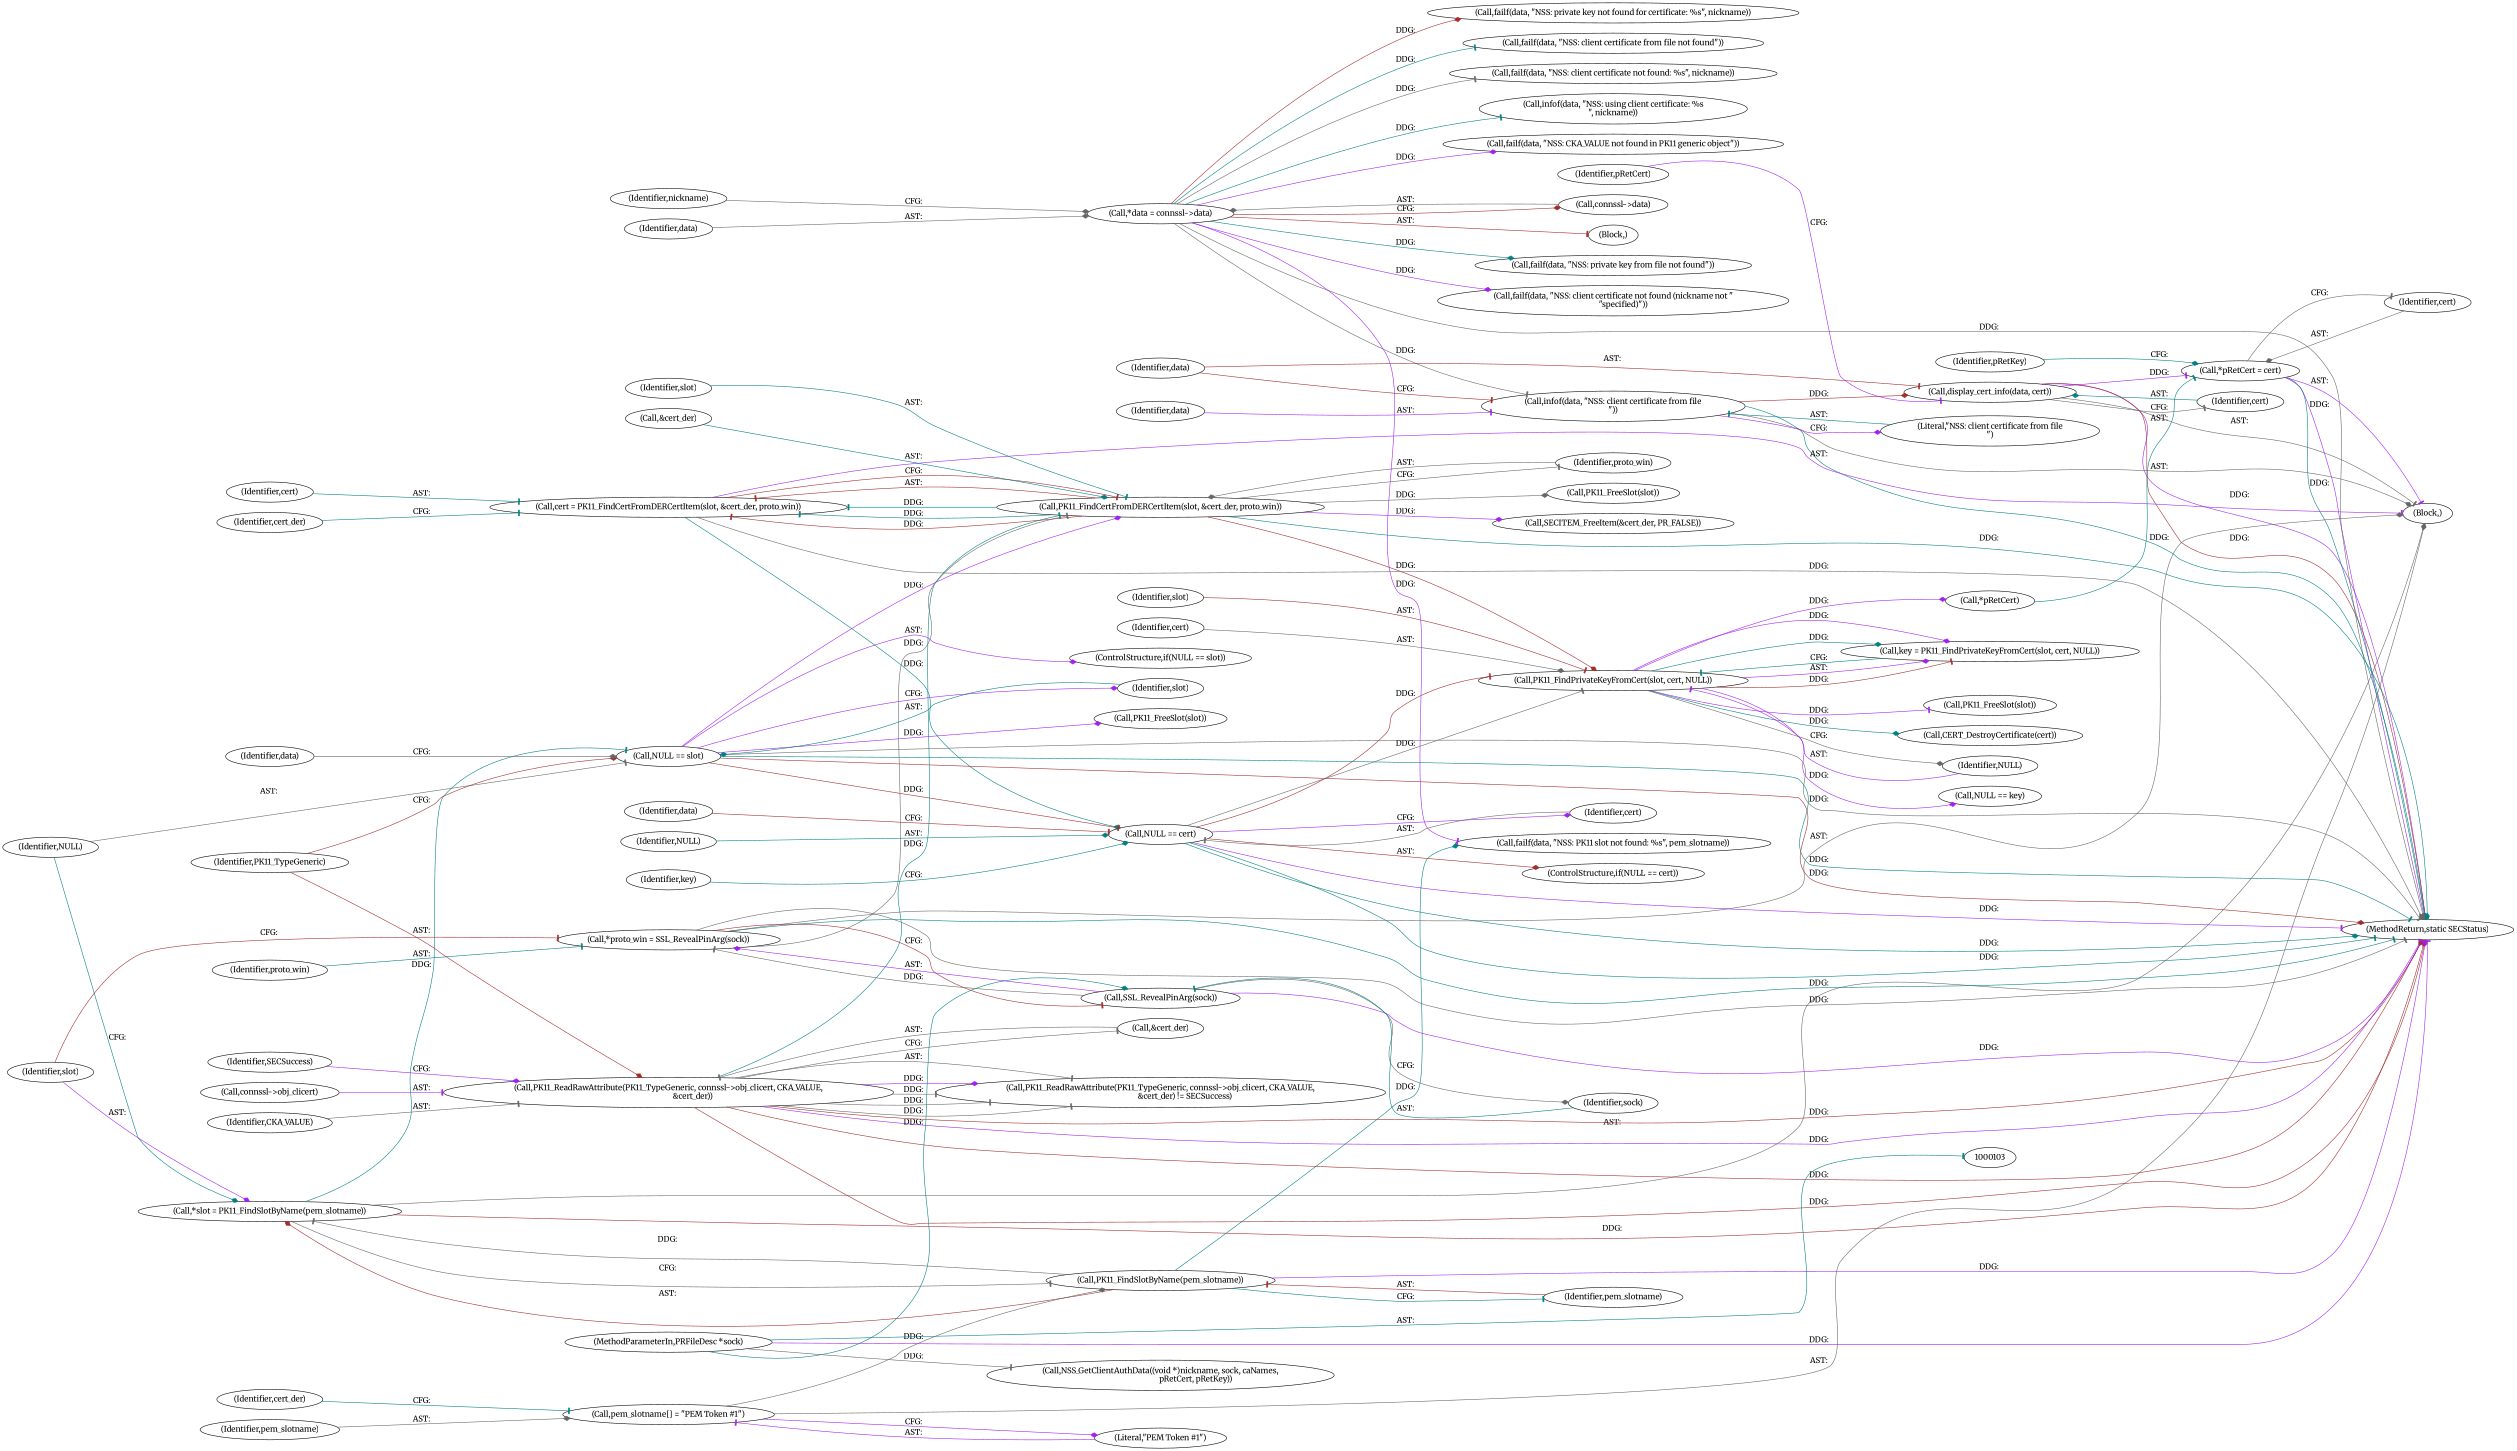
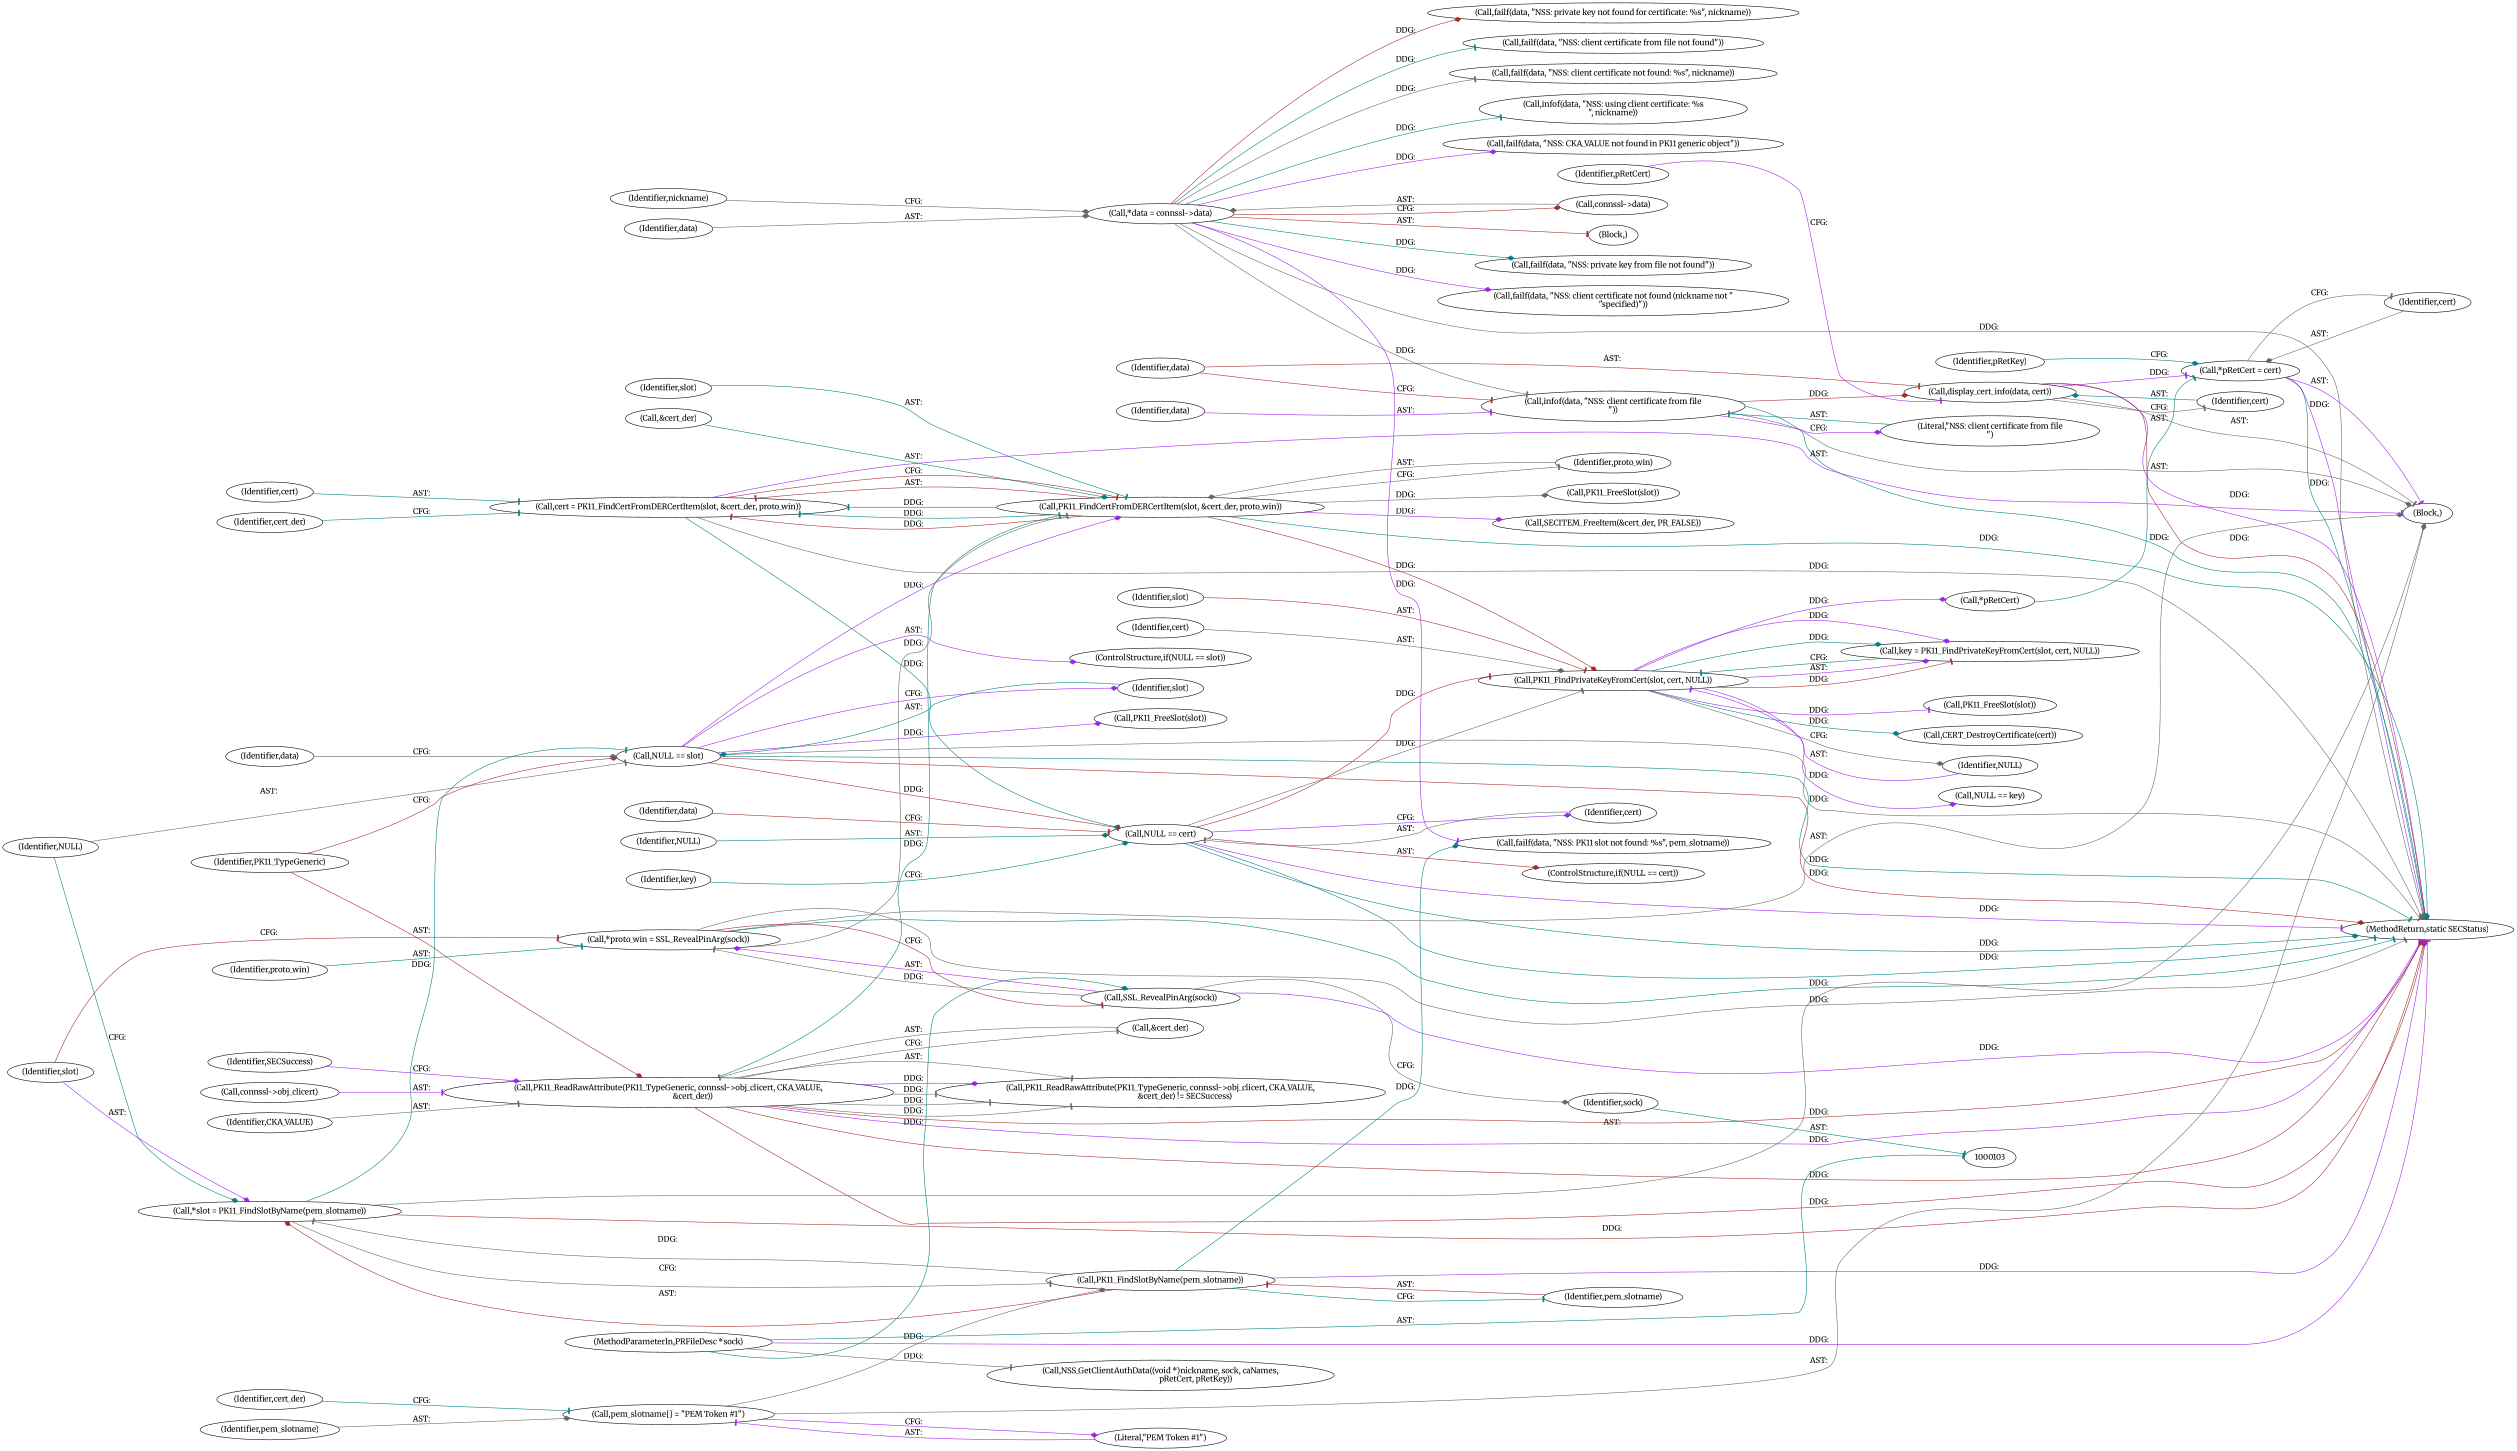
edge "(Identifier,sock)" -> "(Call,SSL_RevealPinArg(sock))": now "(Identifier,sock)" -> "1000103"
